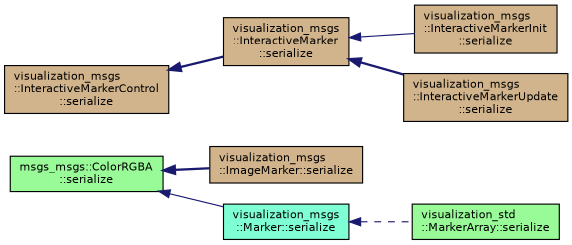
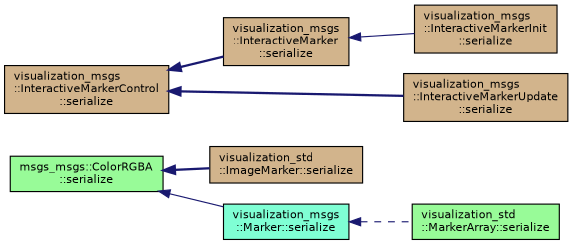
edge "visualization_msgs ::InteractiveMarkerUpdate ::serialize" -> "visualization_msgs ::InteractiveMarker ::serialize": now "visualization_msgs ::InteractiveMarkerUpdate ::serialize" -> "visualization_msgs ::InteractiveMarkerControl ::serialize"
node "visualization_msgs ::ImageMarker::serialize": label "visualization_msgs ::ImageMarker::serialize" -> "visualization_std ::ImageMarker::serialize"
